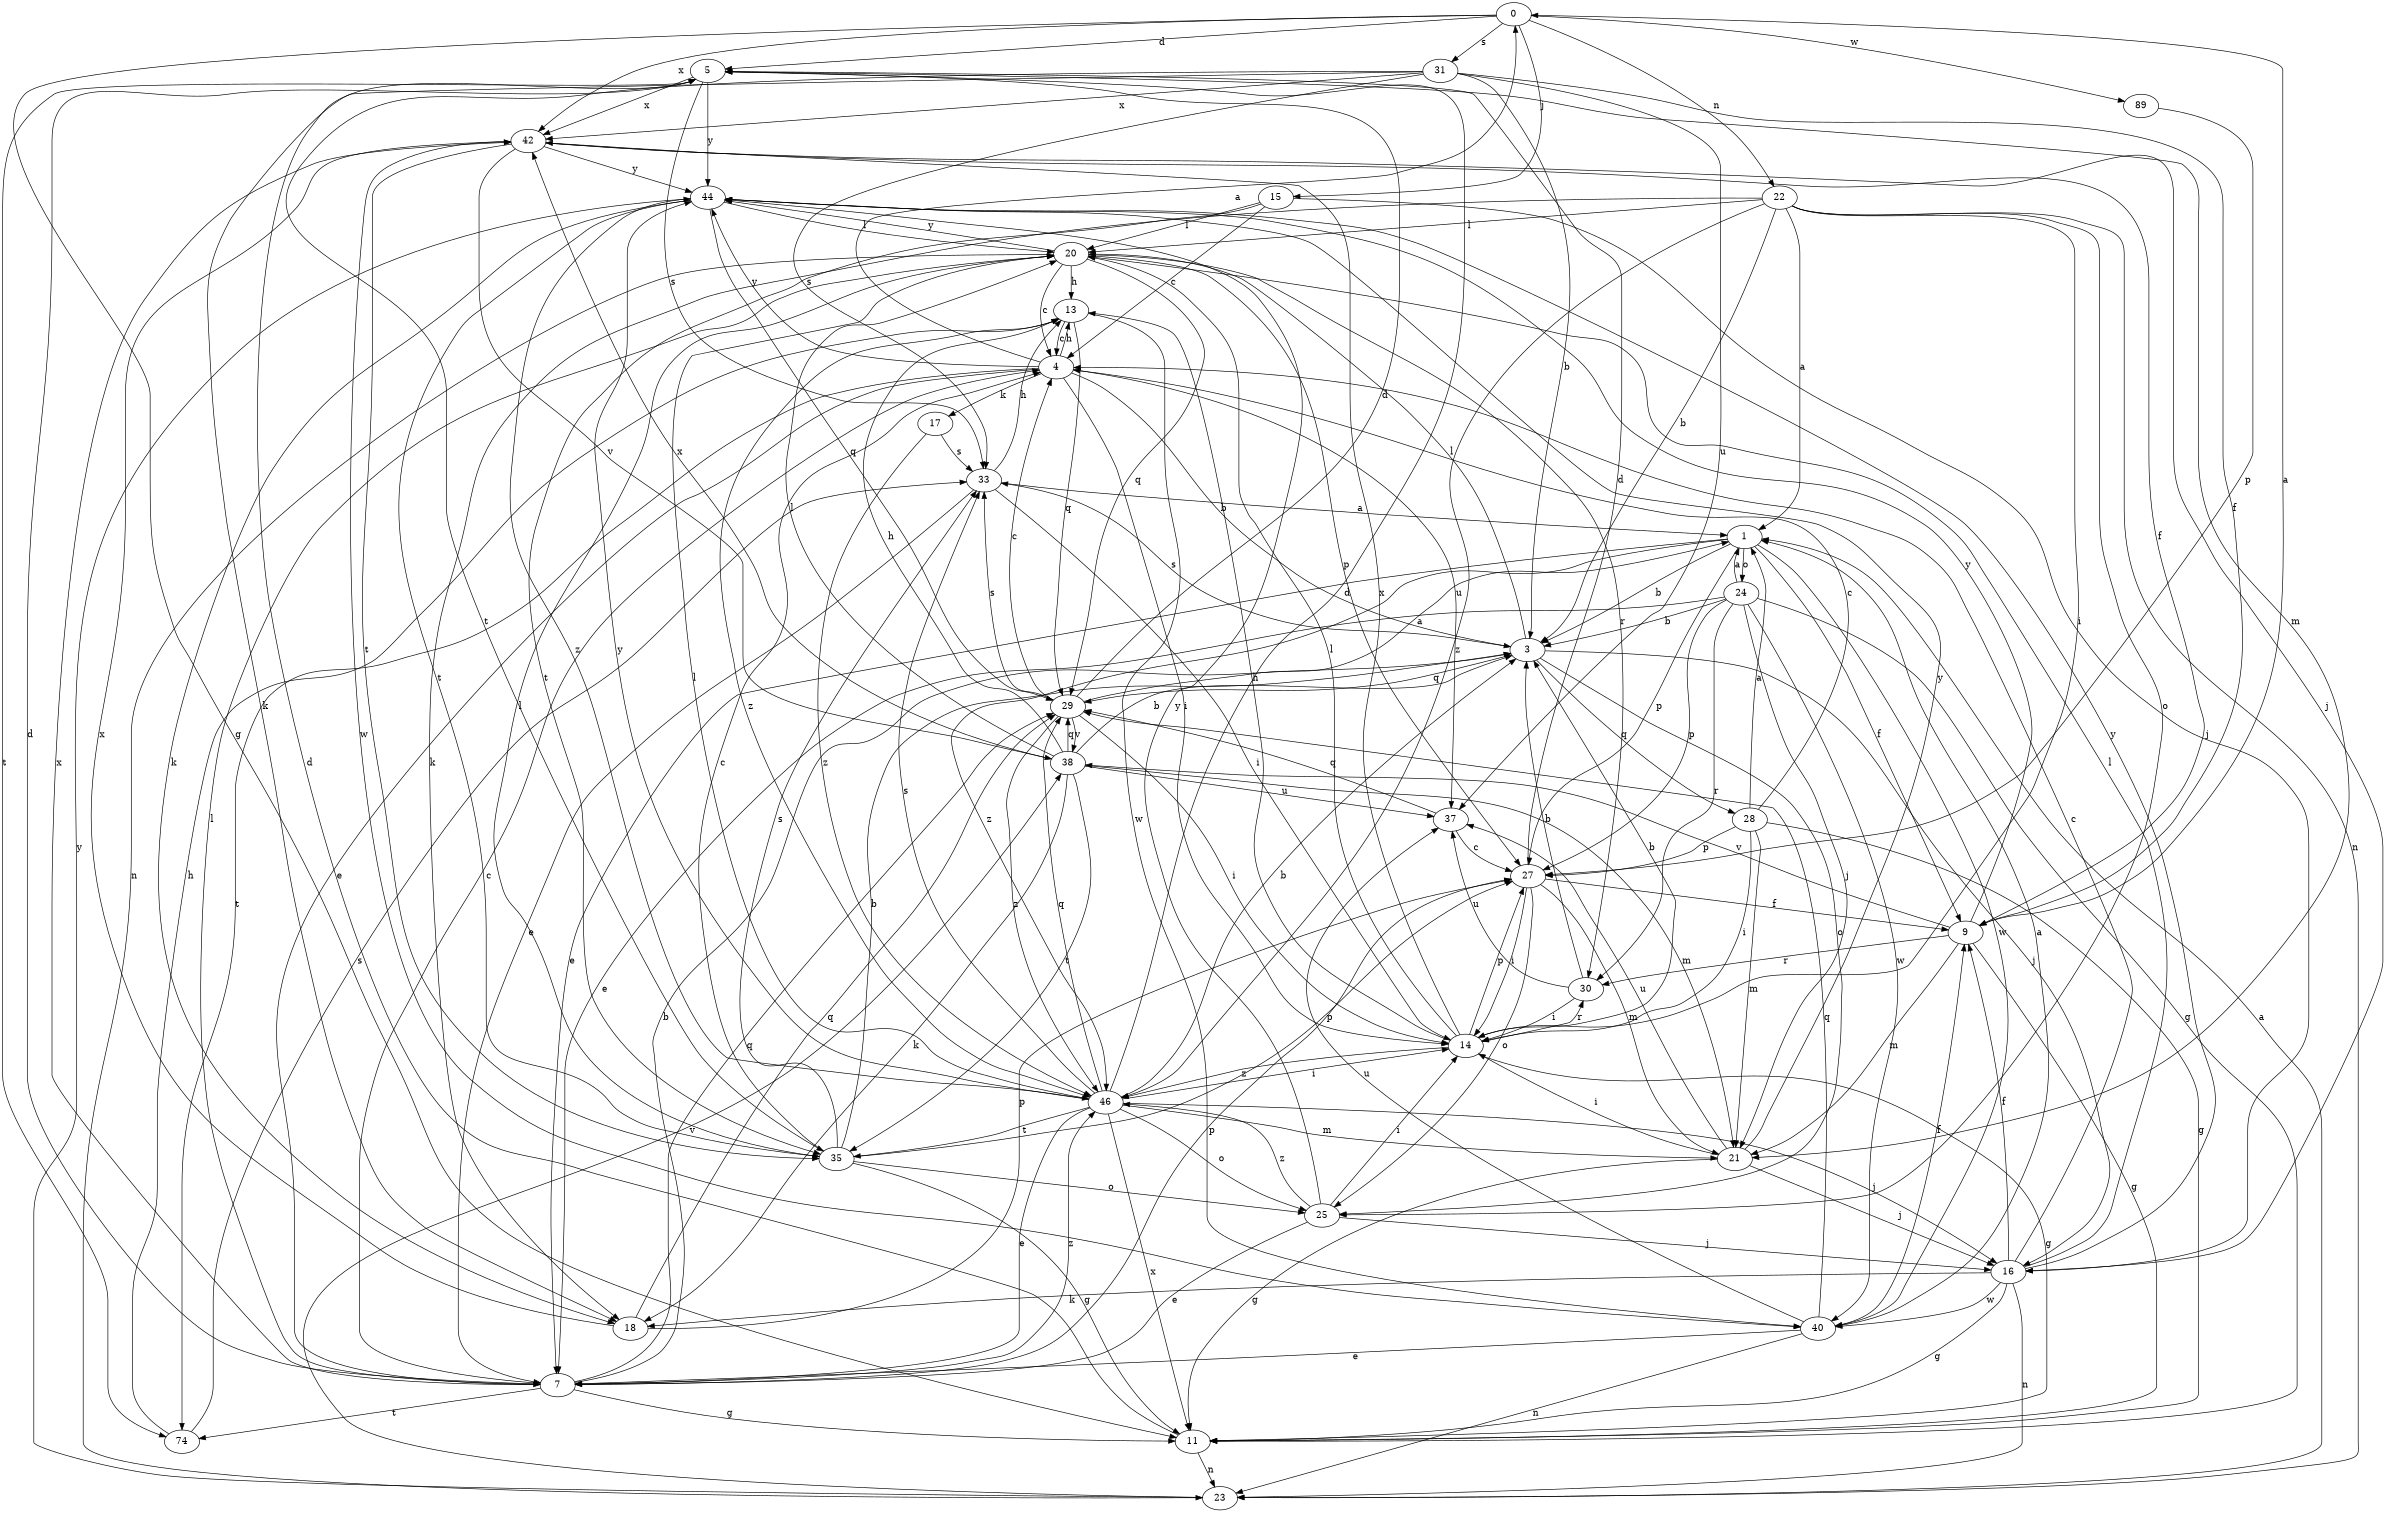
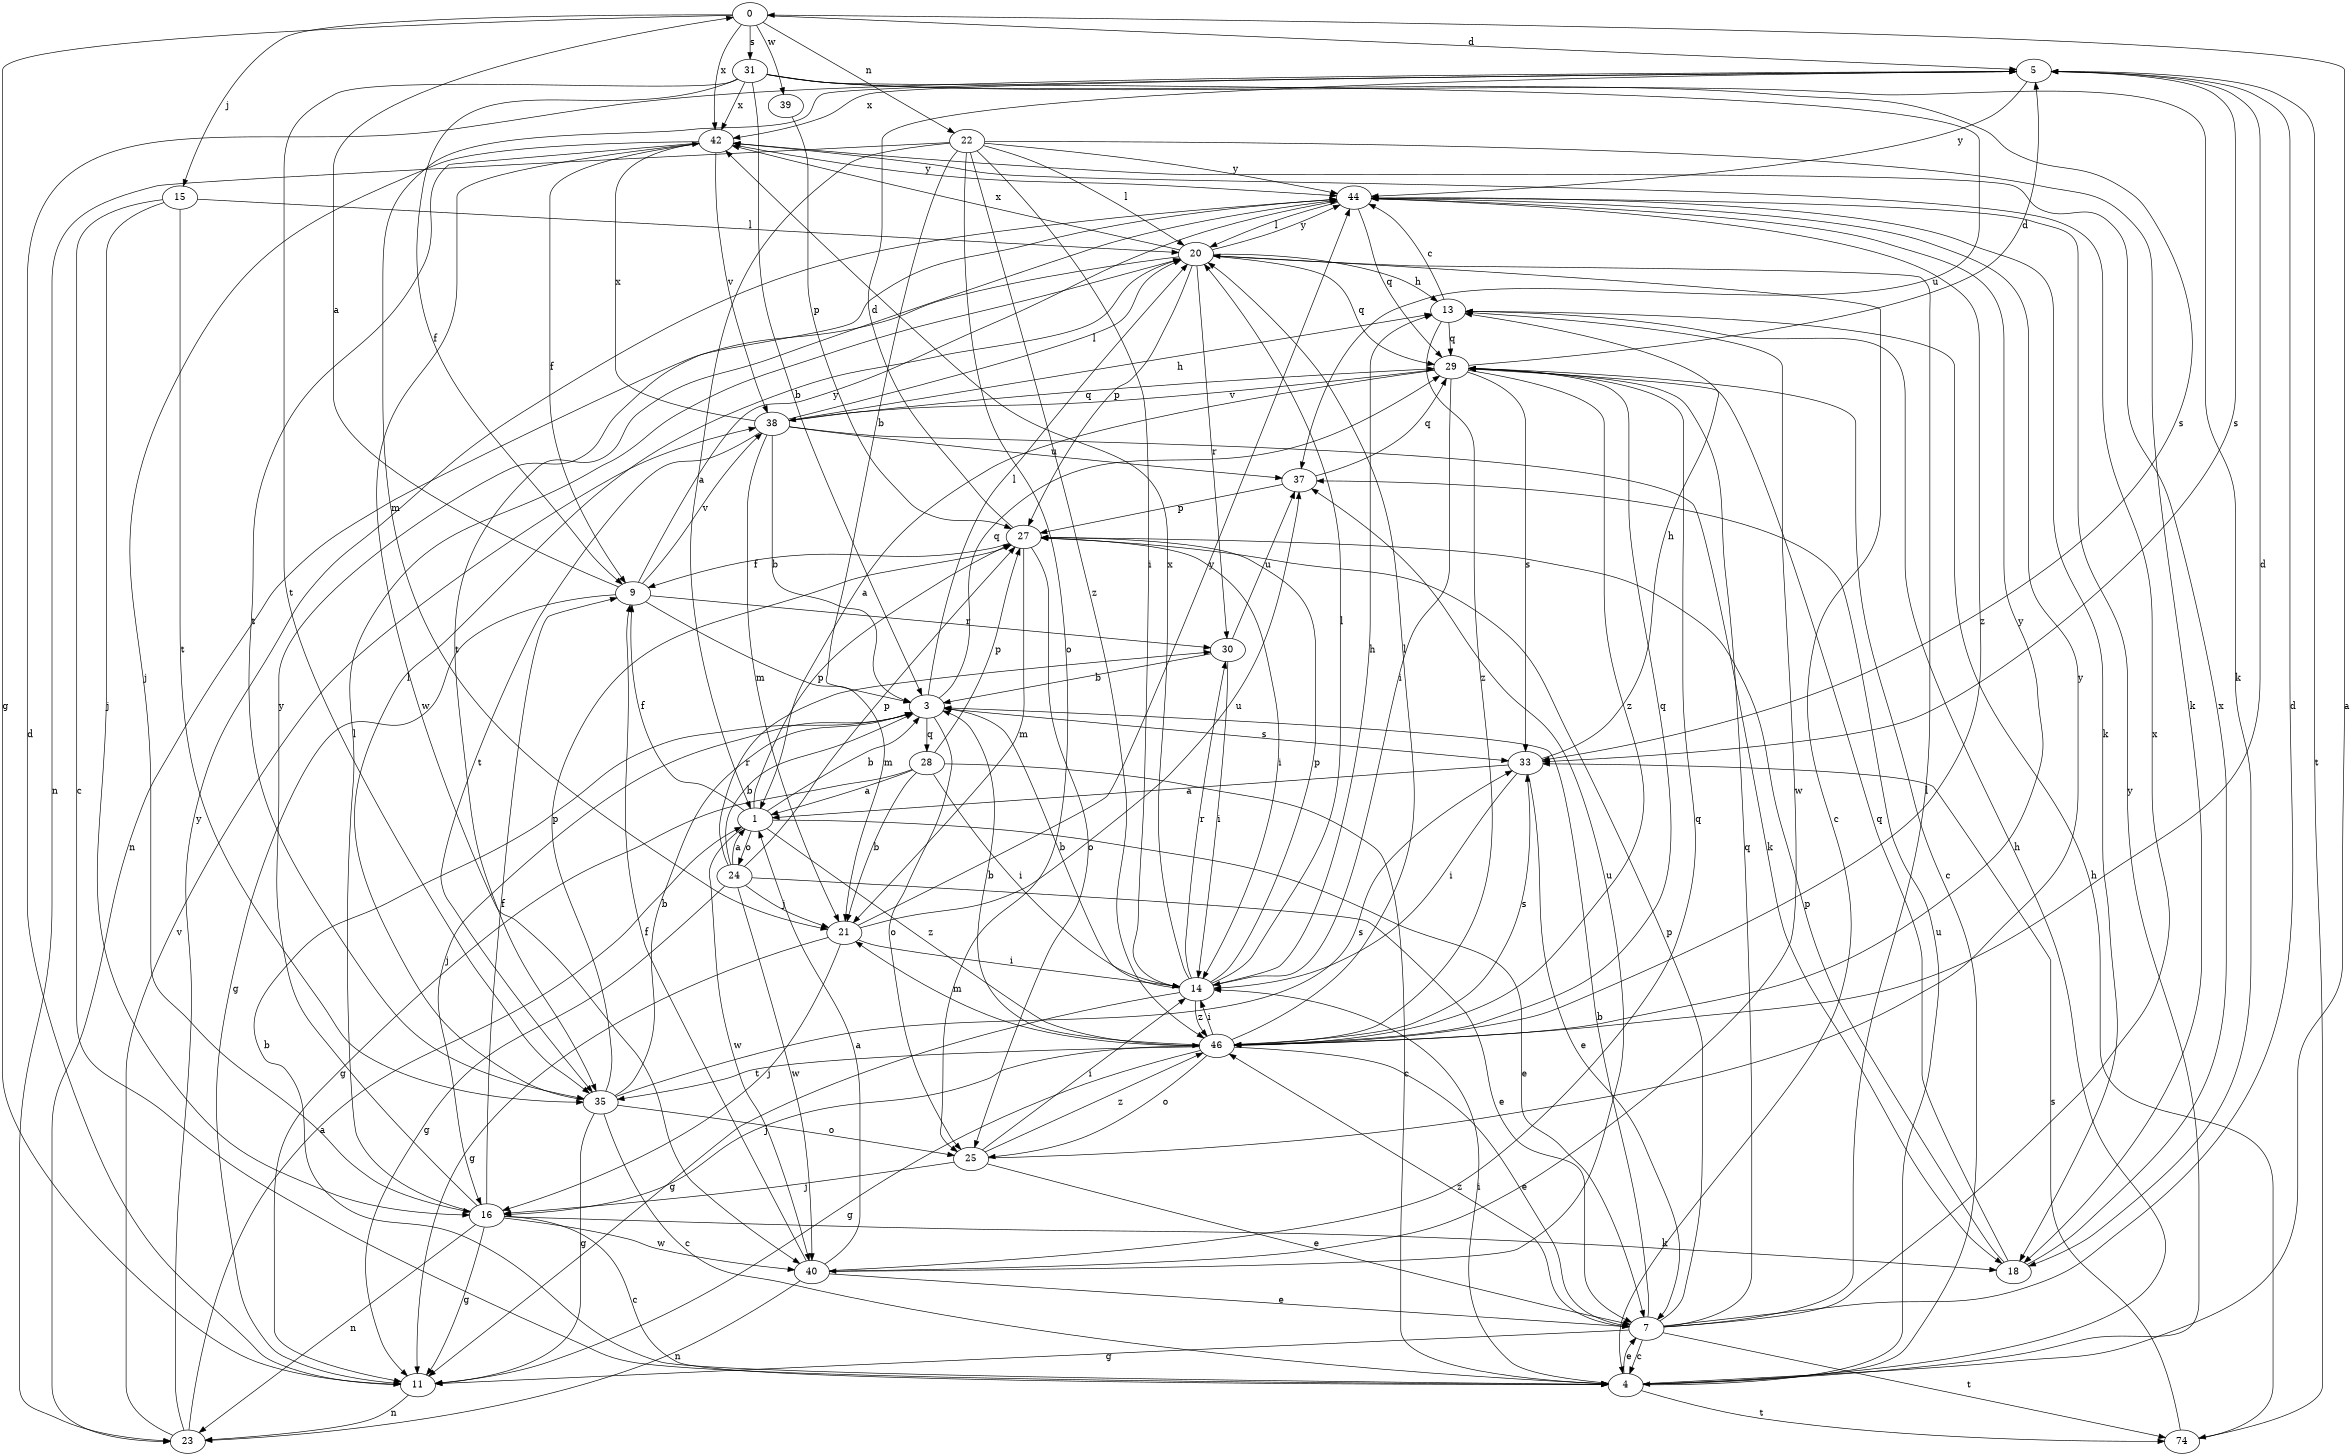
node "89": label "89" -> "39"
edge "22" -> "44": added, label "y"
edge "20" -> "42": added, label "x"
edge "13" -> "4": now "13" -> "44"
node "17": removed
edge "37" -> "27": label "c" -> "p"
edge "28" -> "21": label "m" -> "b"
edge "46" -> "11": label "x" -> "g"
